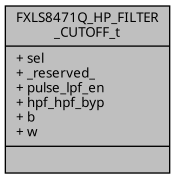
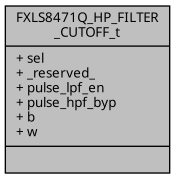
node "FXLS8471Q_HP_FILTER": text "+ hpf_hpf_byp" -> "+ pulse_hpf_byp"
